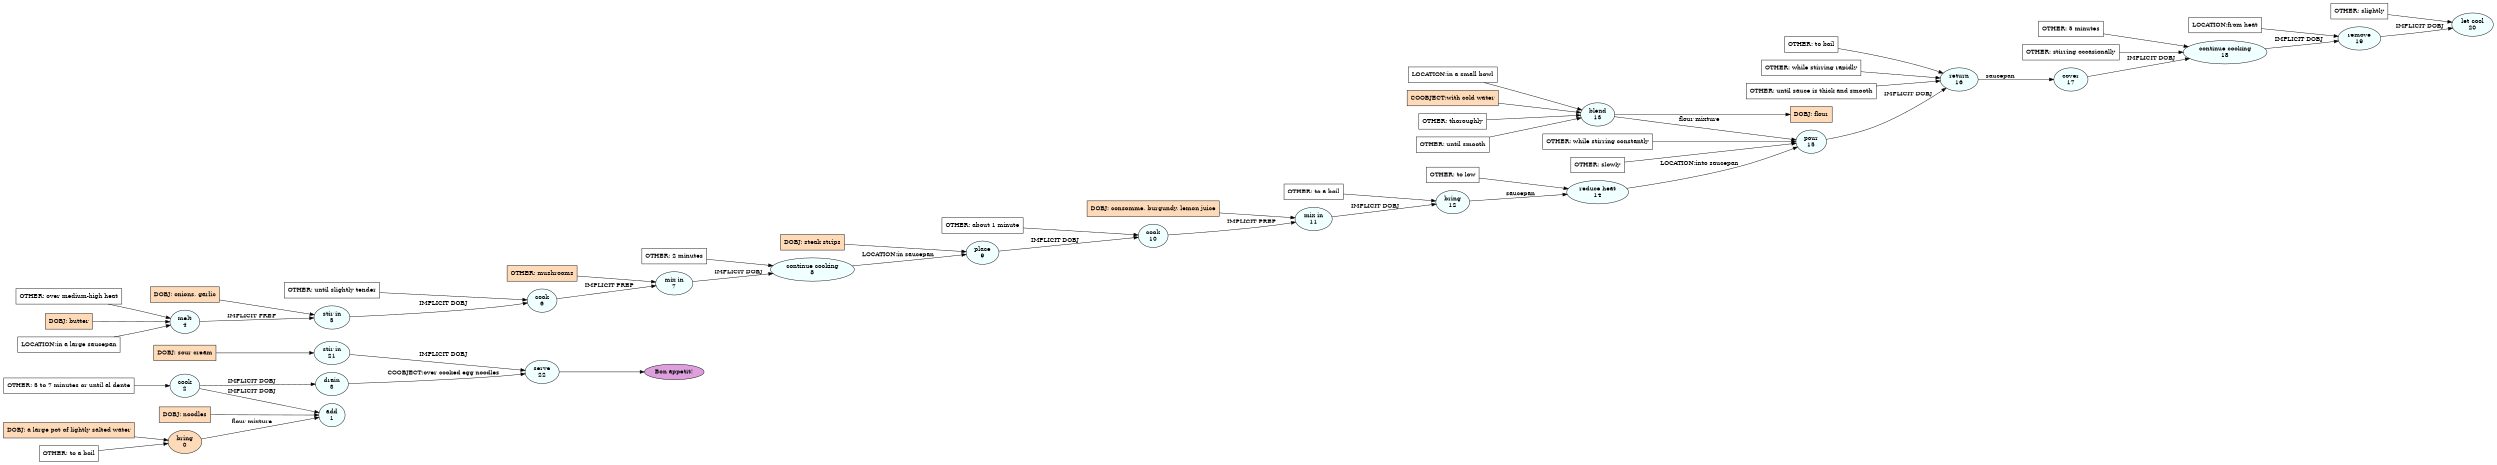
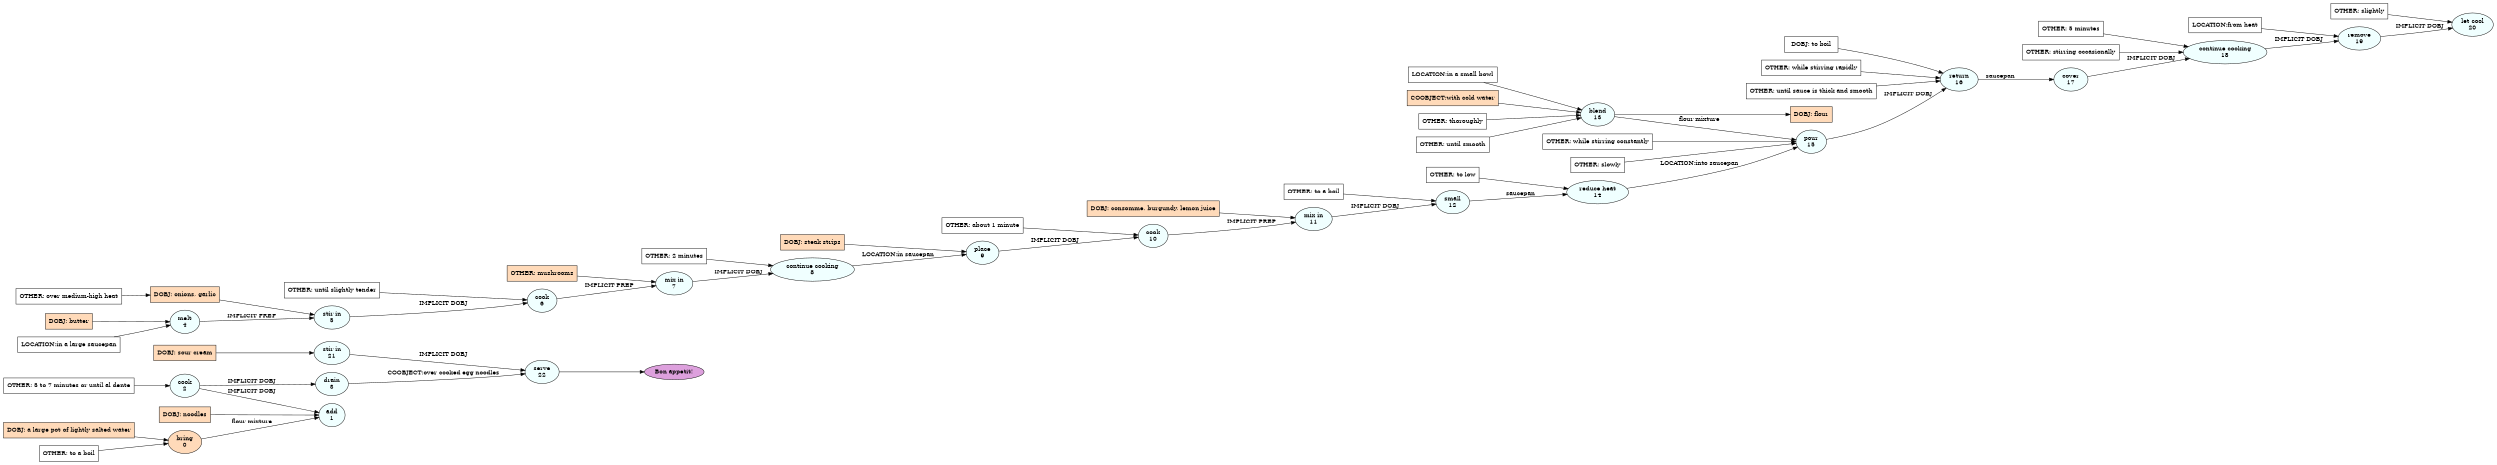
node "OTHER: to boil": label "OTHER: to boil" -> "DOBJ: to boil"
node "bring 12": label "bring 12" -> "small 12"
edge "OTHER: over medium-high heat" -> "melt 4": now "OTHER: over medium-high heat" -> "DOBJ: onions, garlic"
